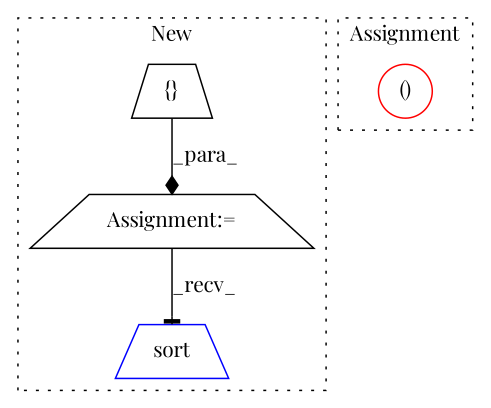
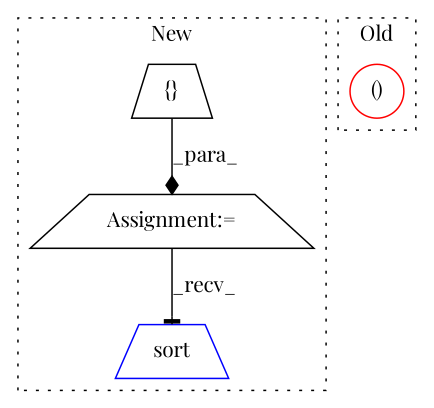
cluster "Assignment": label "Assignment" -> "Old"
